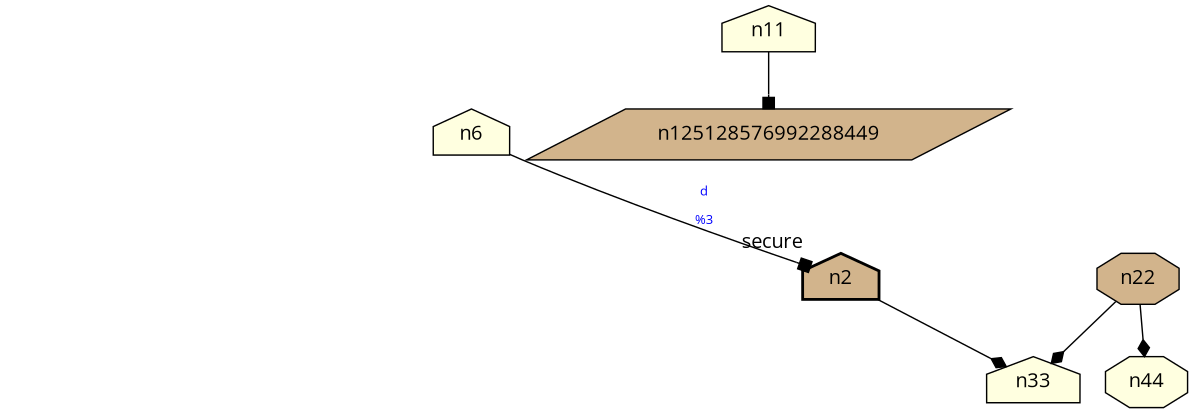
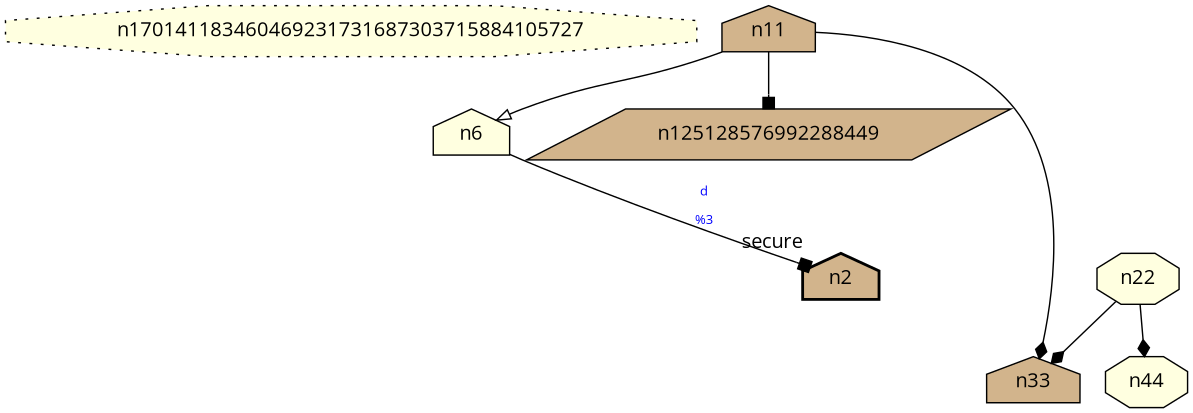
node "n170141183460469231731687303715884105727": added
node "n11": fillcolor lightyellow -> tan
edge "n11" -> "n6": added
node "n22": fillcolor tan -> lightyellow
edge "n2 secure" -> "n33": now "n11" -> "n33"
node "n33": fillcolor lightyellow -> tan
